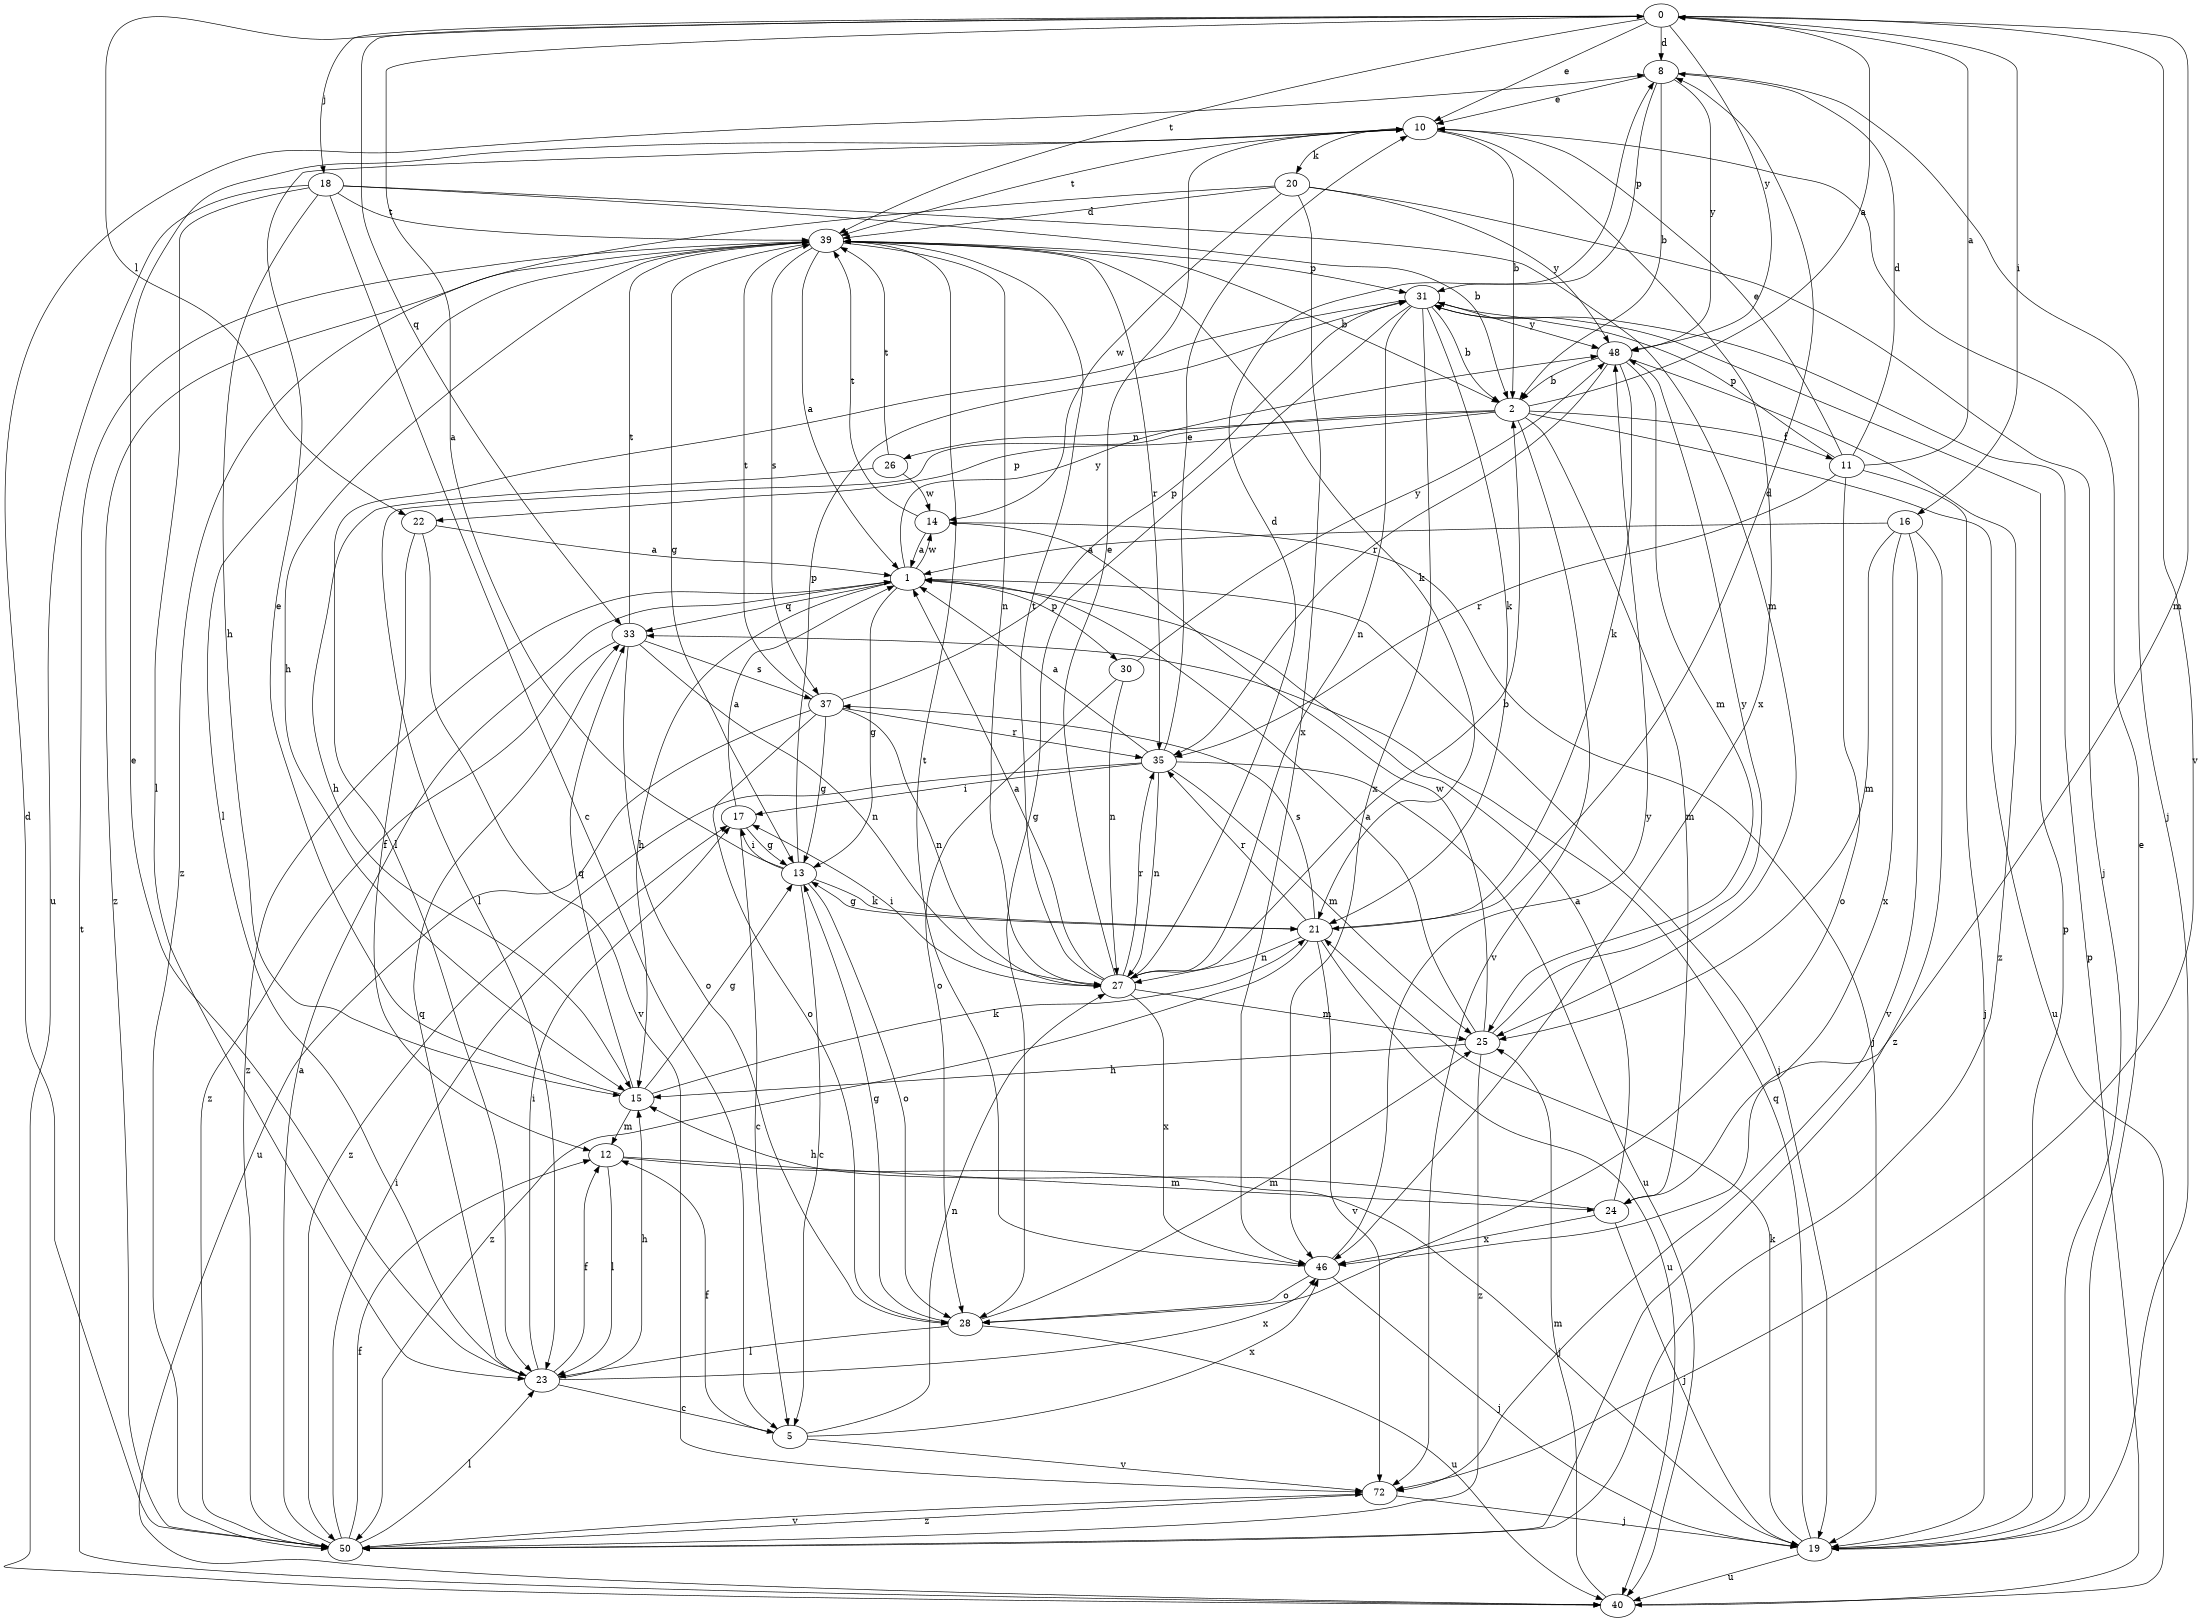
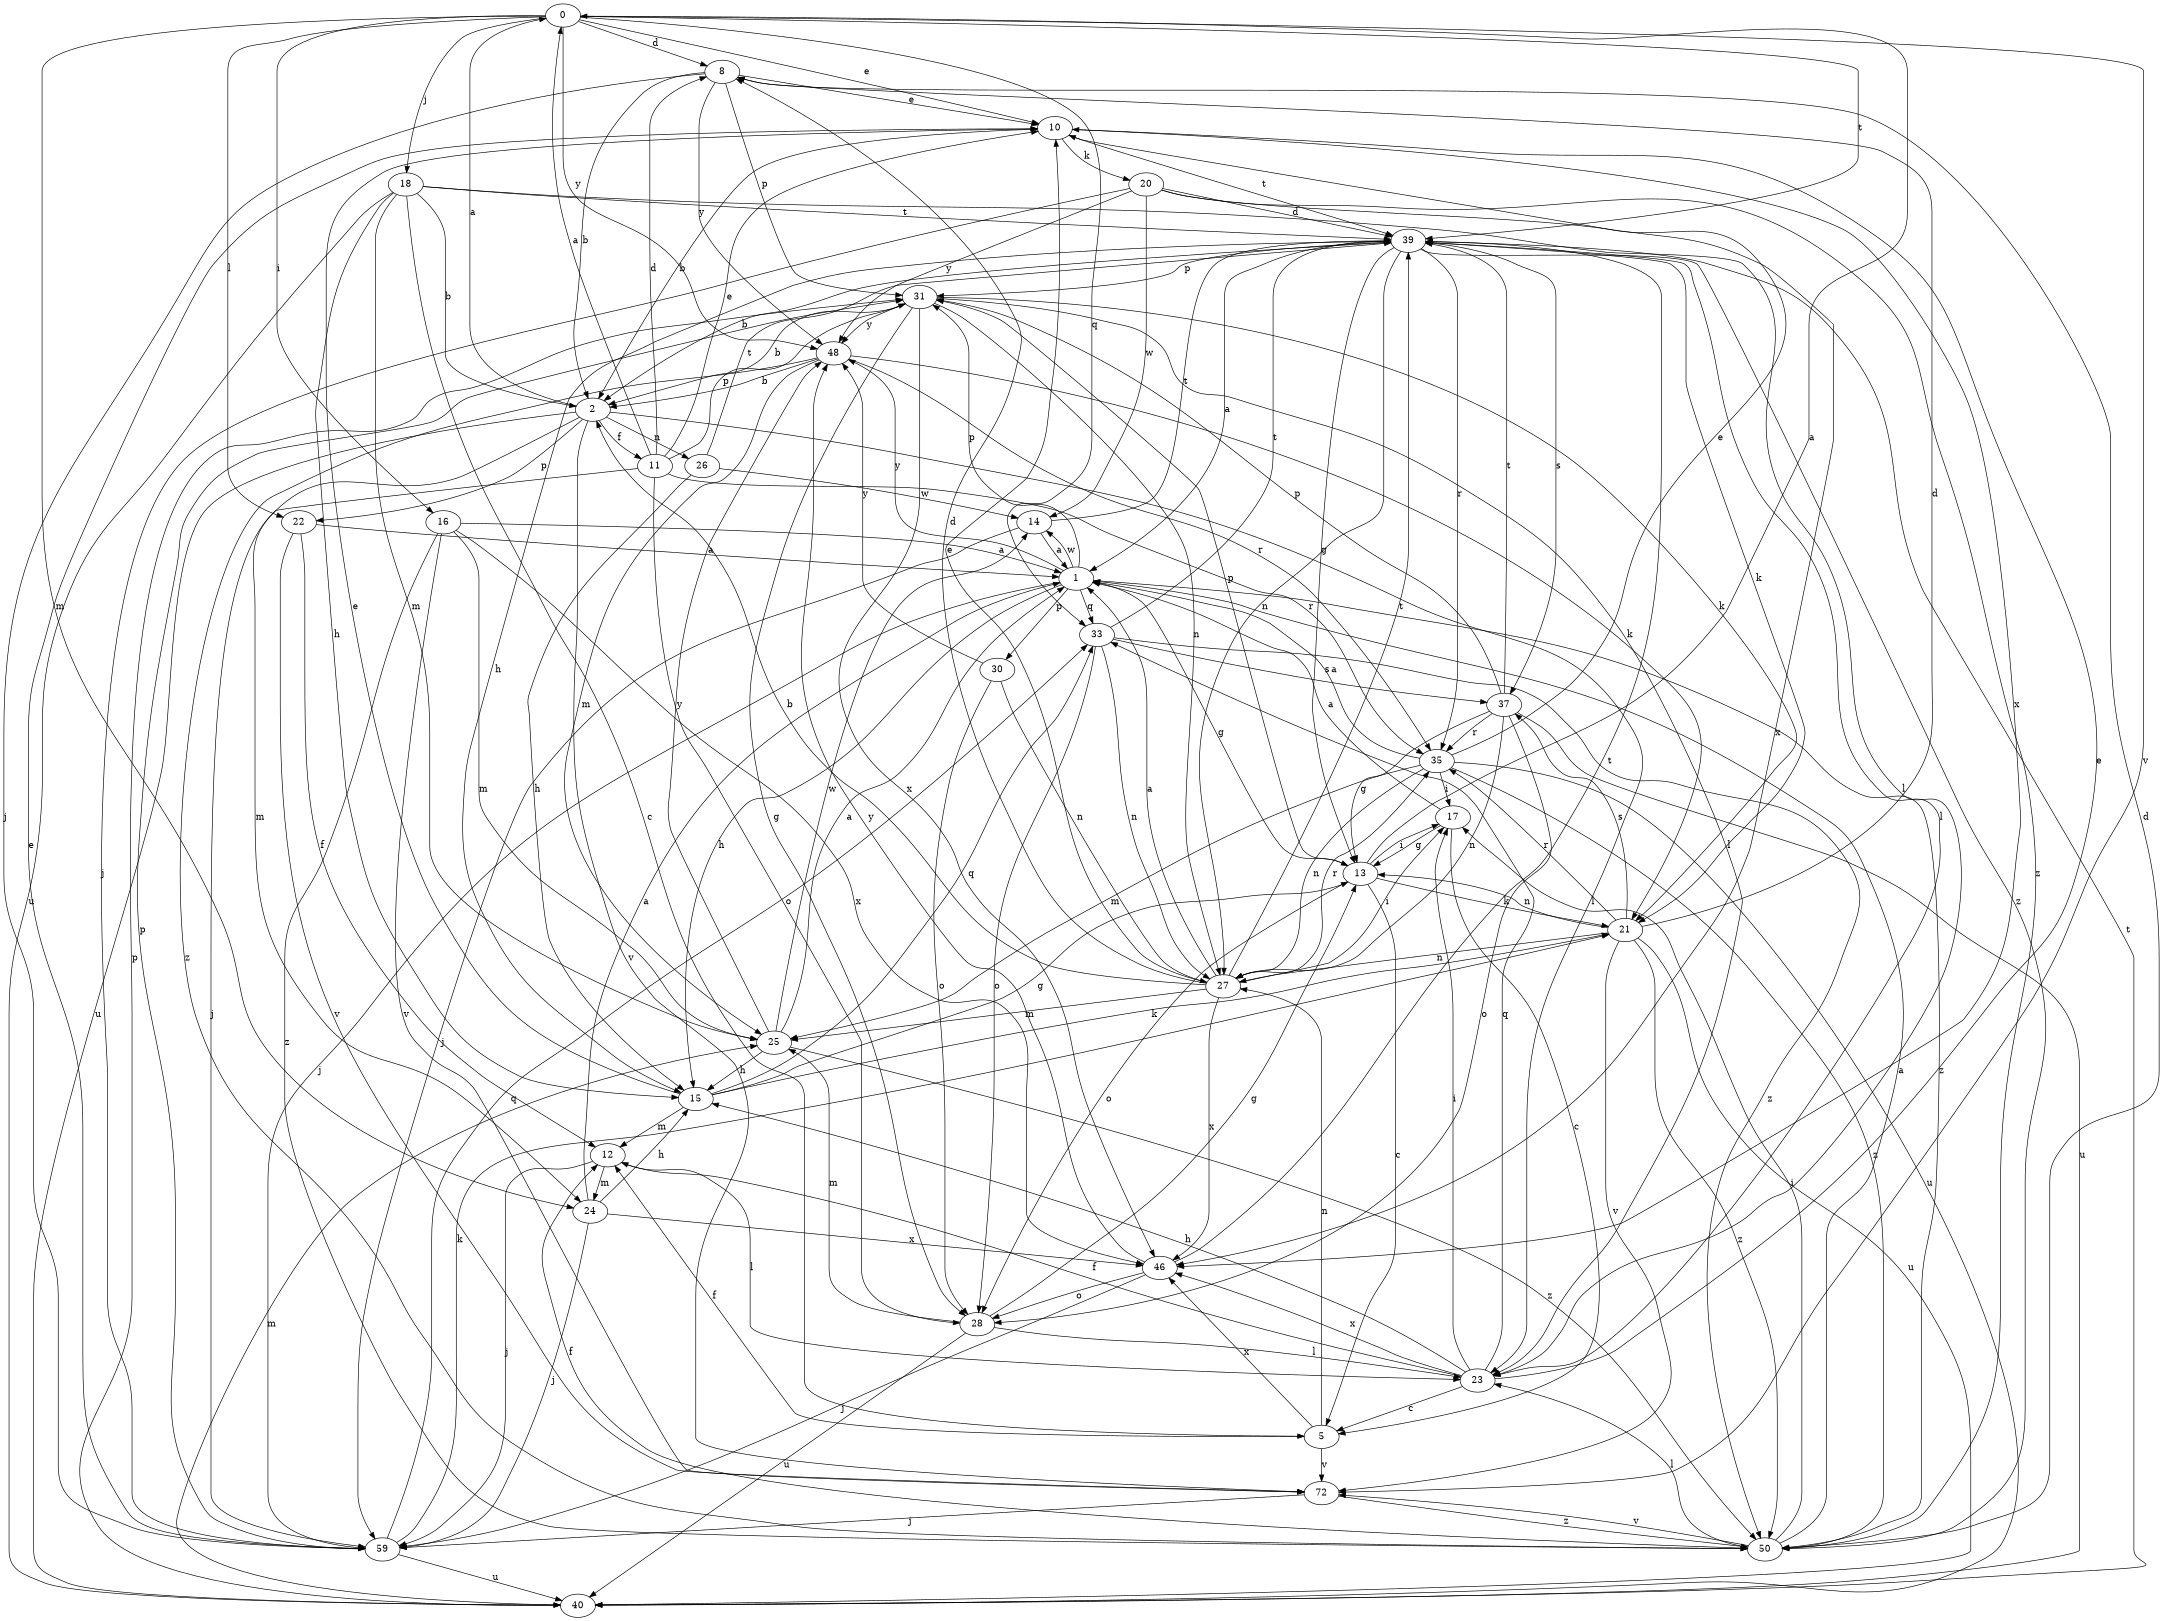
edge "1" -> "31": added, label "p"
edge "21" -> "13": label "g" -> "n"
node "19": label "19" -> "59"
